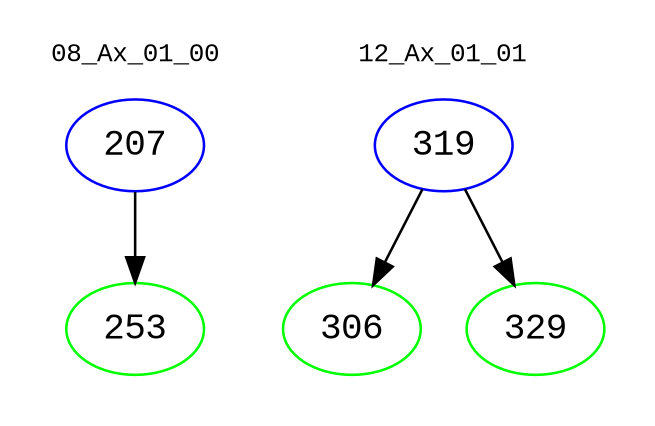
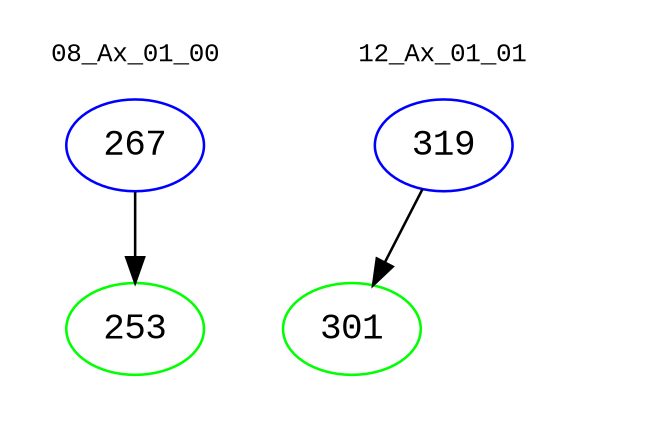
node "207": label "207" -> "267"
node "306": label "306" -> "301"
node "329": removed
